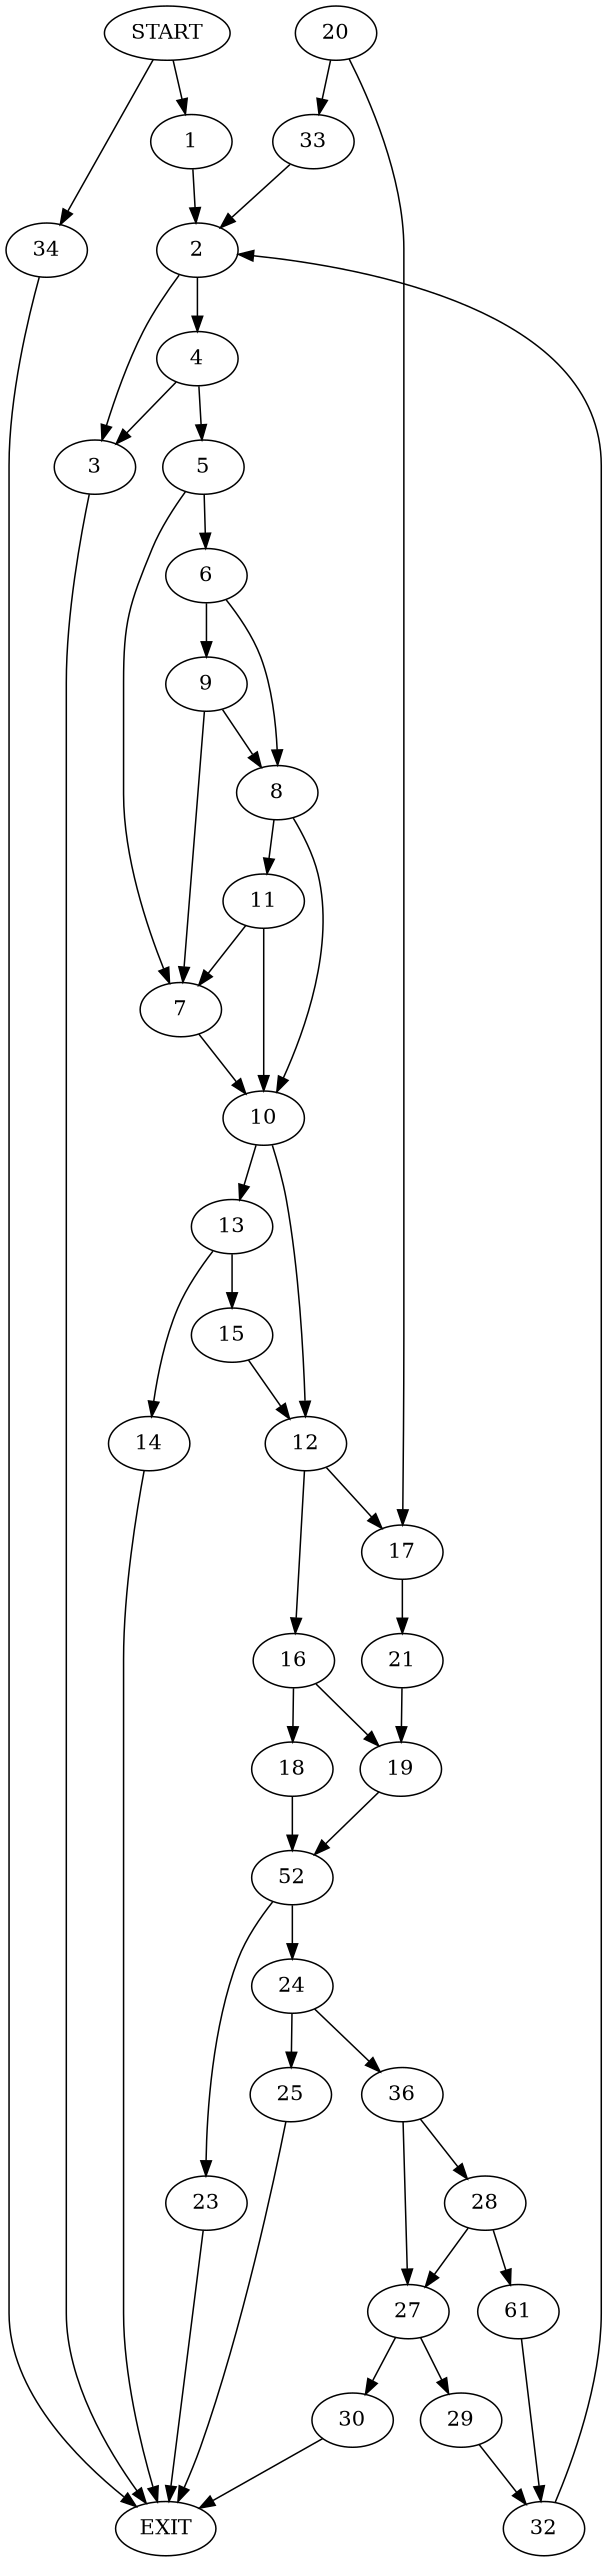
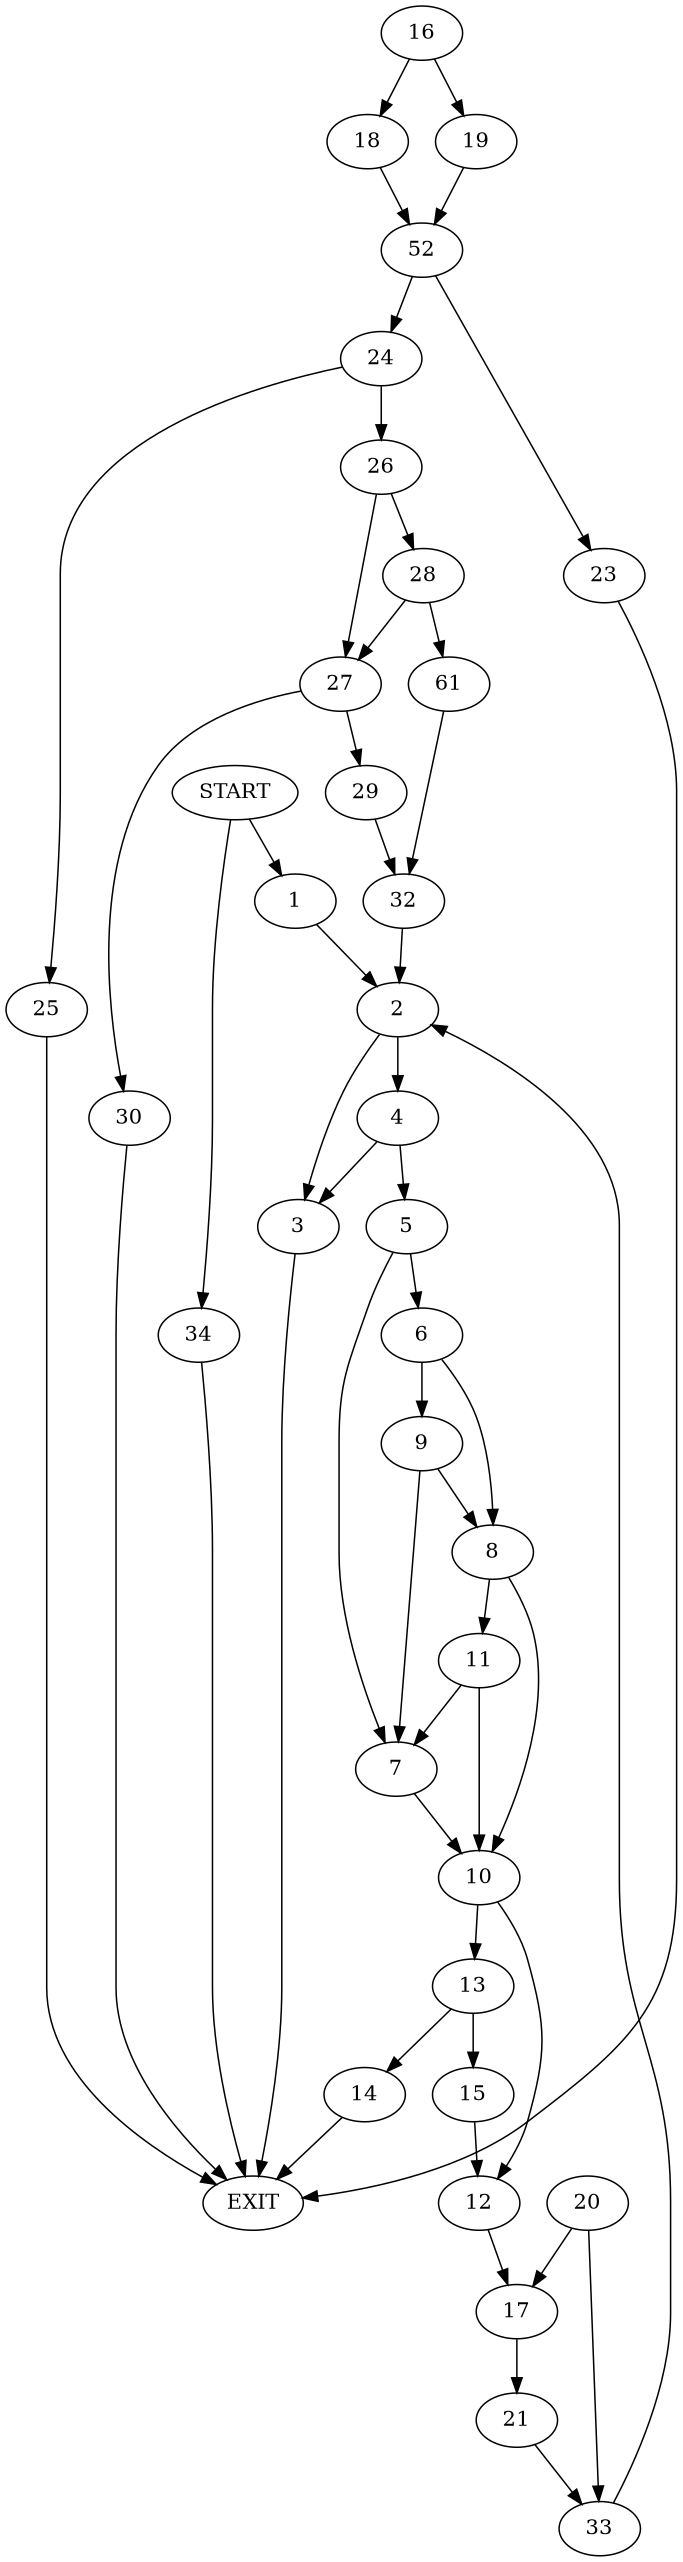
edge "12" -> "16": removed
edge "21" -> "19": now "21" -> "33"
node "36": label "36" -> "26"
